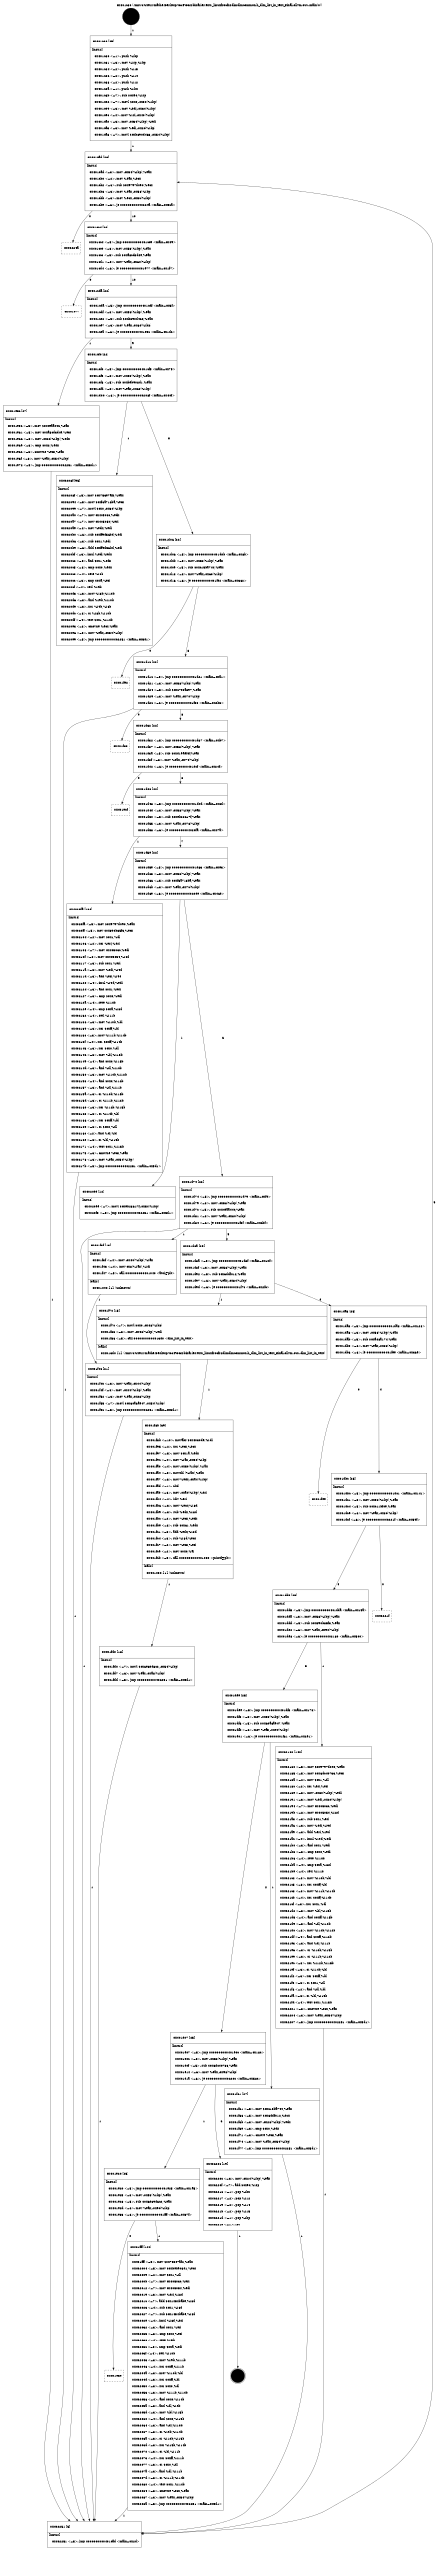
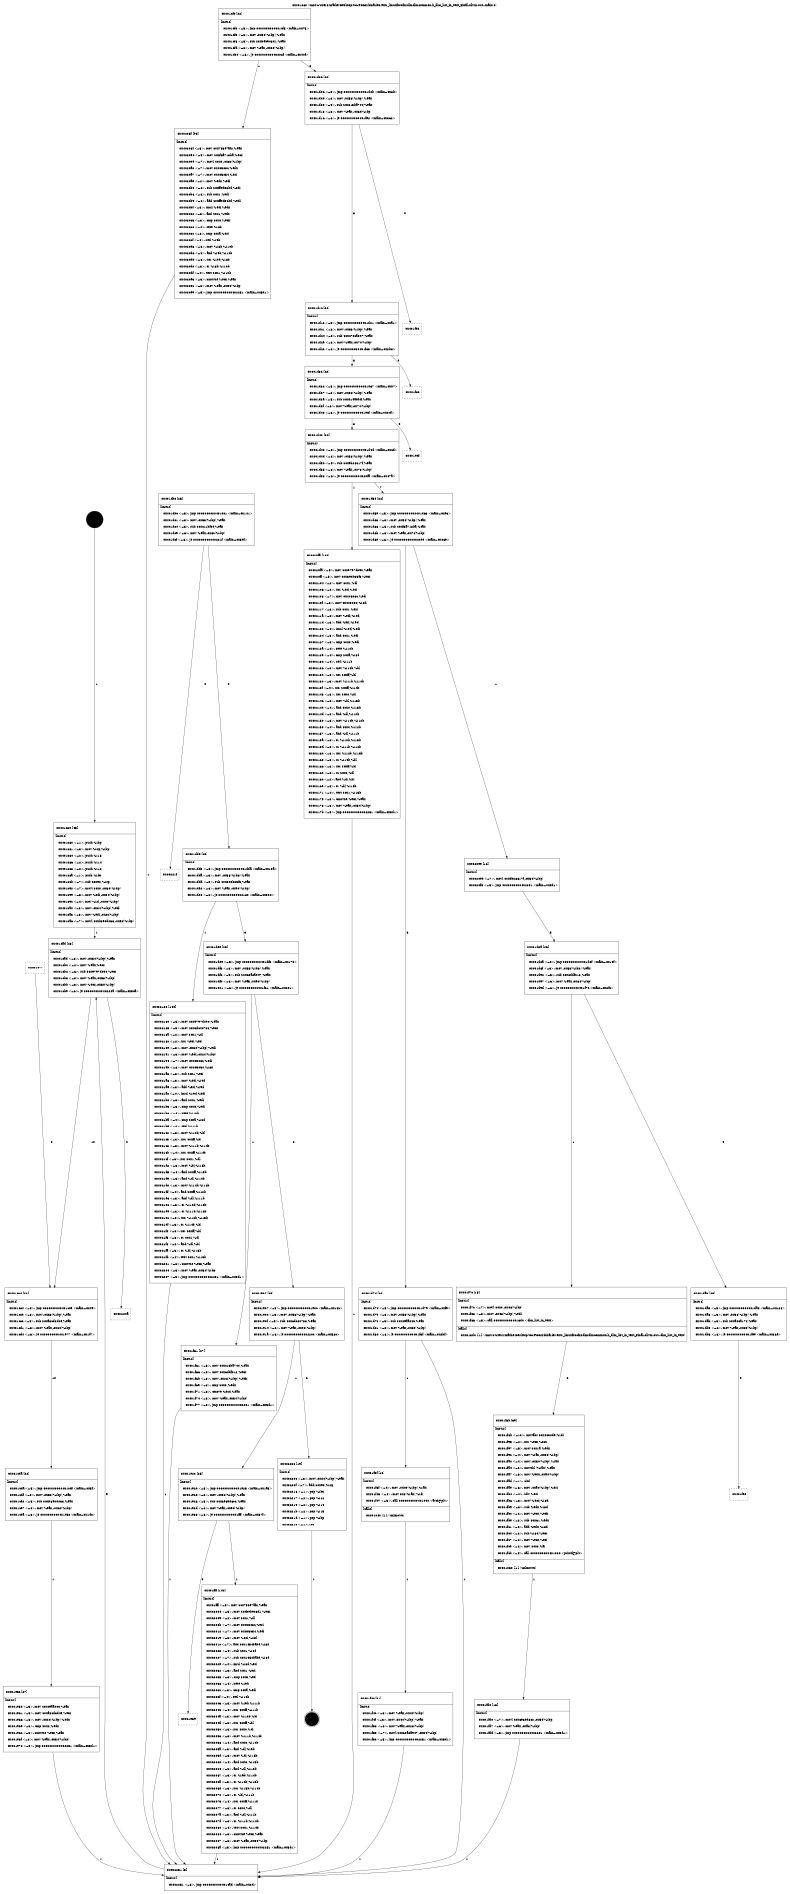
edge "0x401cc4 [22]" -> "0x401e77": reversed
edge "0x401cda [22]" -> "0x401cf0 [22]": removed, label "9"
edge "0x401d74 [22]" -> "0x401d8a [25]": now "0x4020ee [12]" -> "0x401d8a [25]"
edge "0x401f7c [15]" -> "0x401f8b [69]": label " 1" -> " 6"
edge "0x401da3 [25]" -> "0x401dbc [25]": removed, label "4"
edge "0x401d1c [22]" -> "0x402251 [5]": now "0x40208f [95]" -> "0x402251 [5]"
